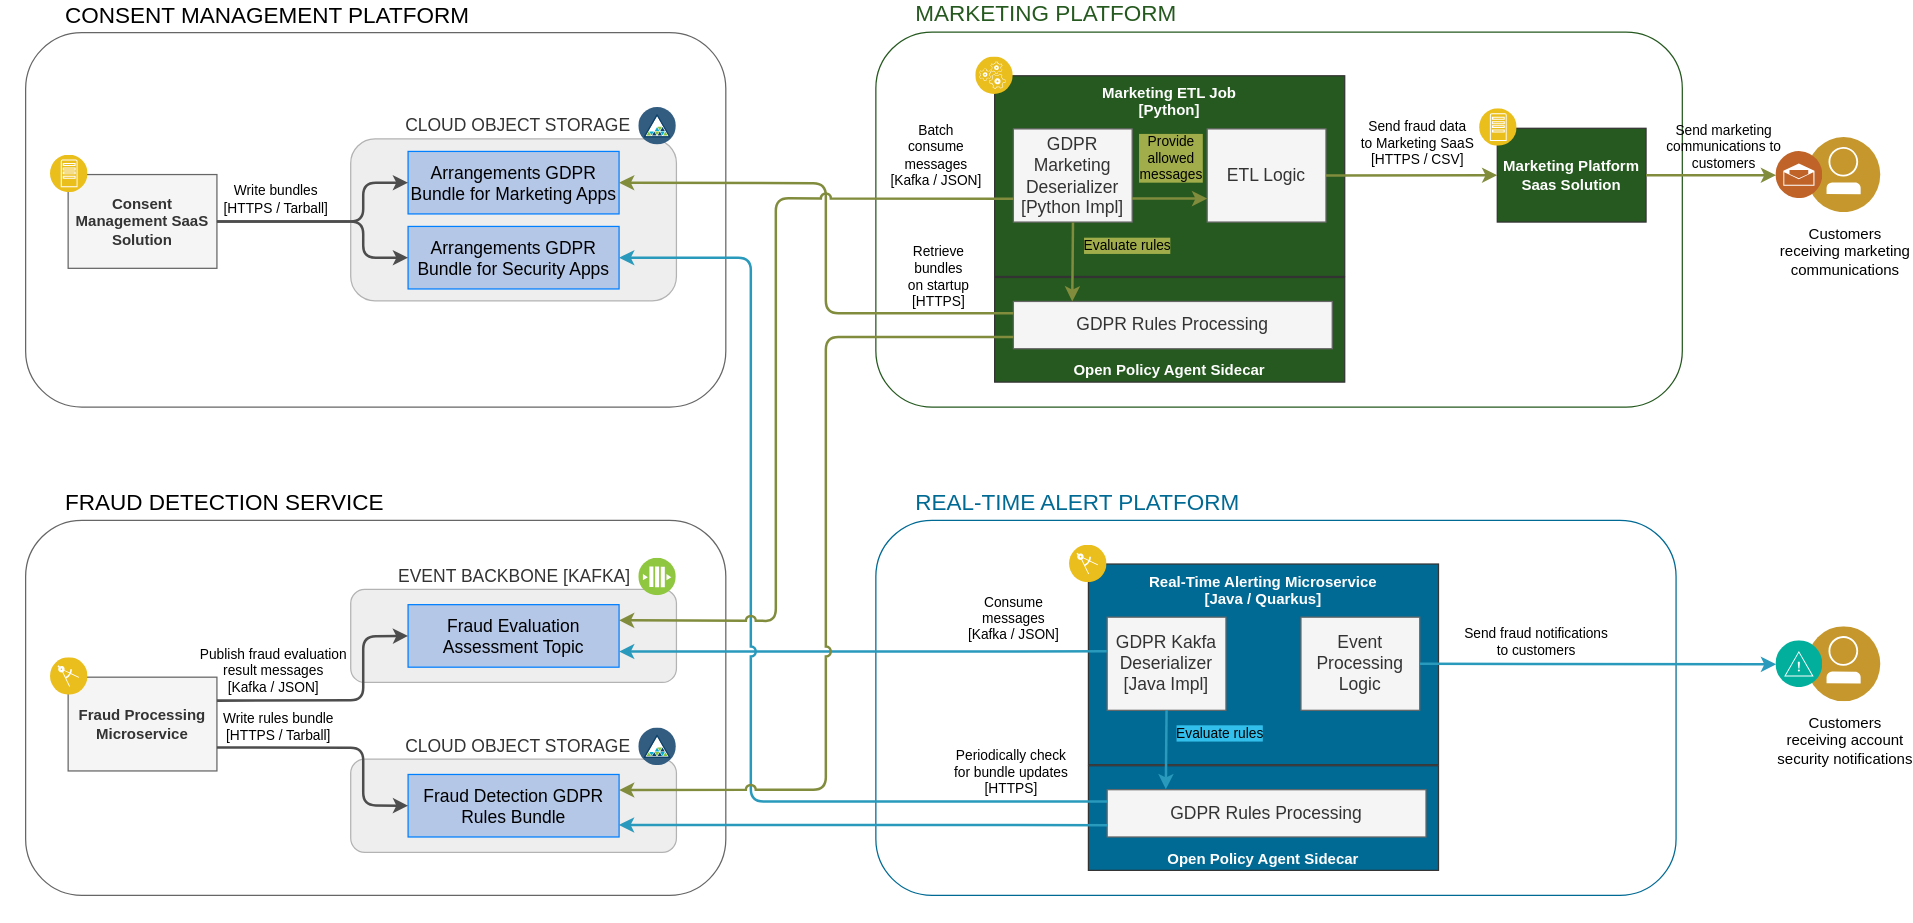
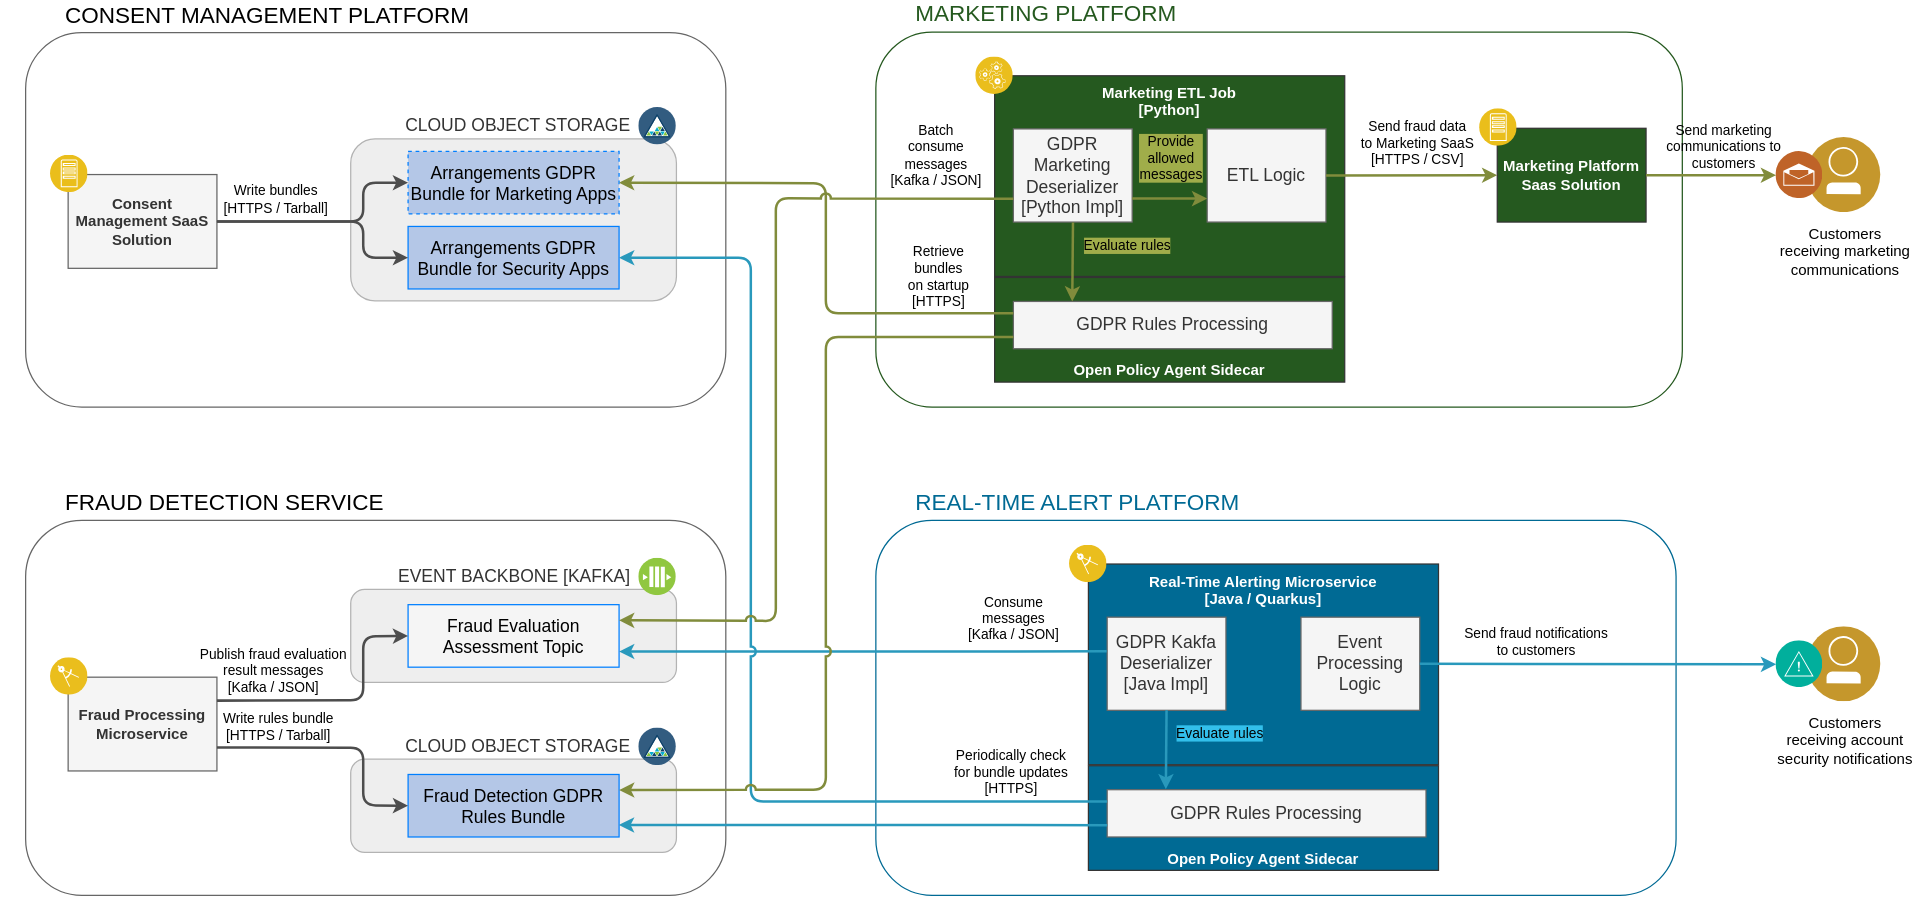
node "Arrangements GDPR Bundle for Marketing Apps": style solid -> dashed
node "Fraud Evaluation Assessment Topic": fillcolor #b4c7e7 -> #f5f5f5
